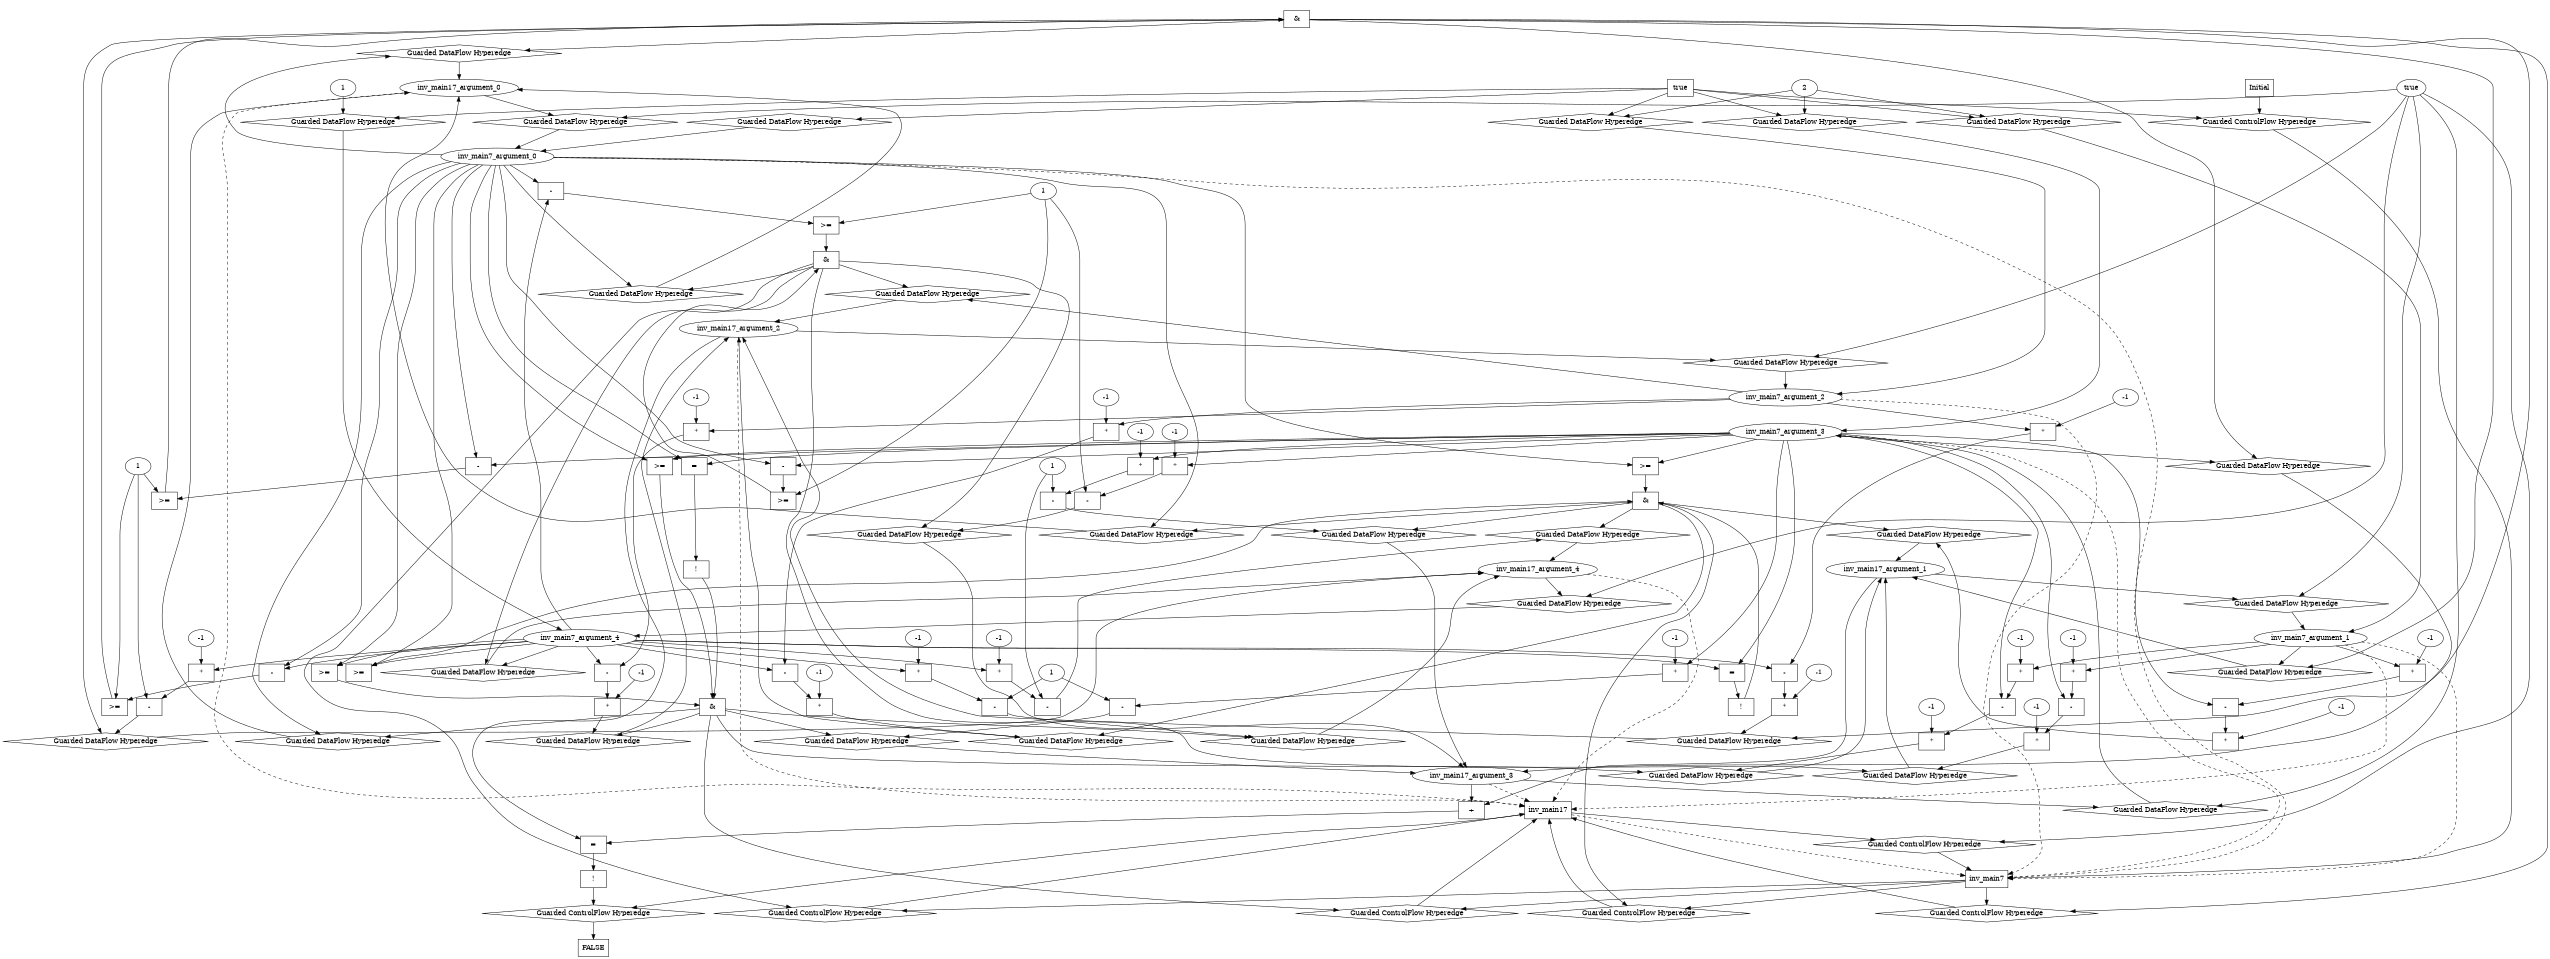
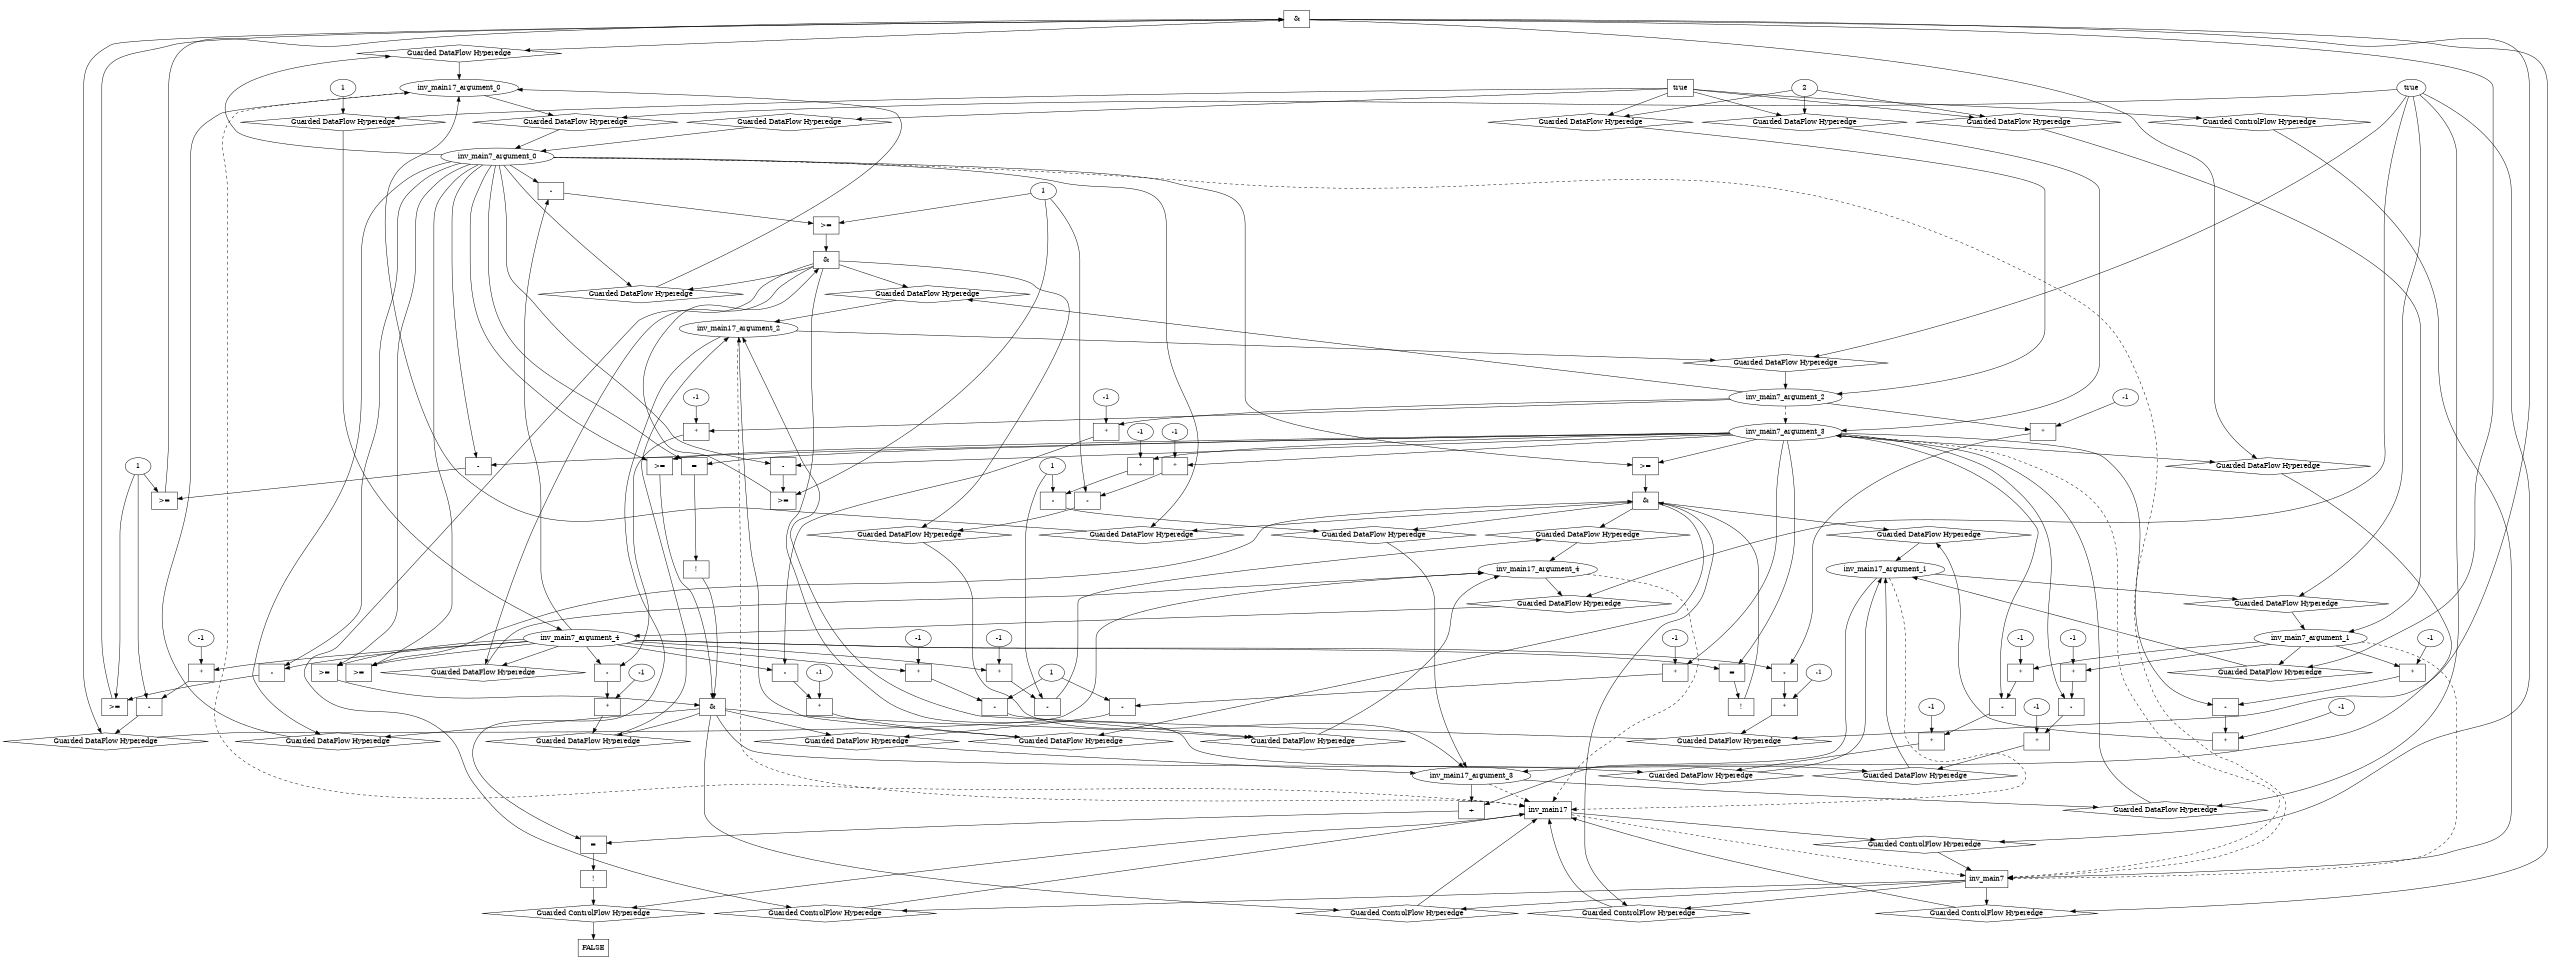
node "Initial": removed
edge "inv_main7_argument_2" -> "inv_main7": now "inv_main7_argument_2" -> "inv_main7_argument_3"
edge "inv_main7_argument_1" -> "inv_main17": now "inv_main17_argument_1" -> "inv_main17"
